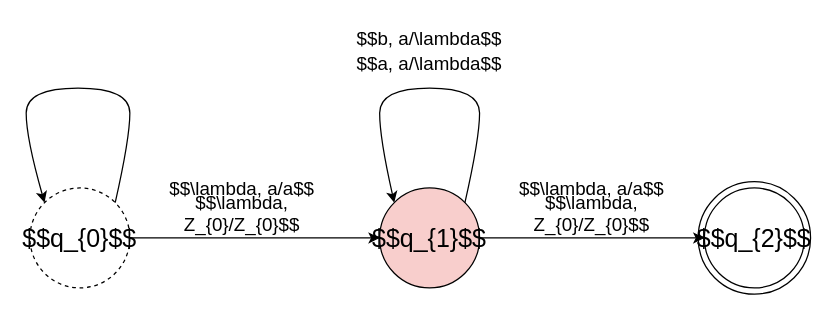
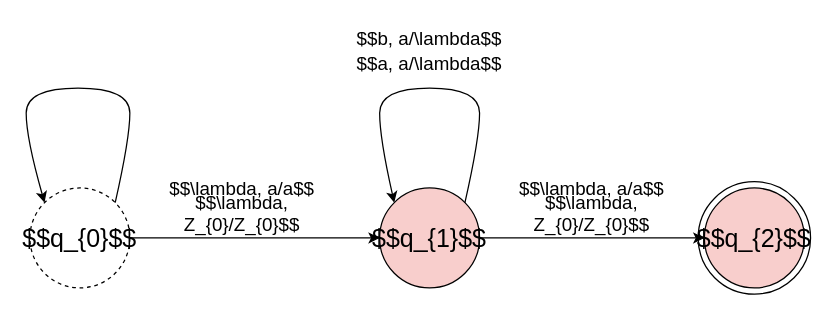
node "$$q_{2}$$": fillcolor #ffffff -> #f8cecc
